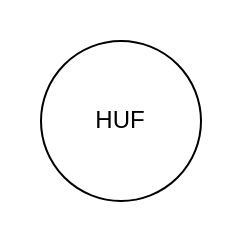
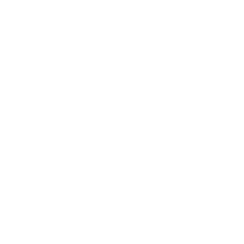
node "HUF": removed
